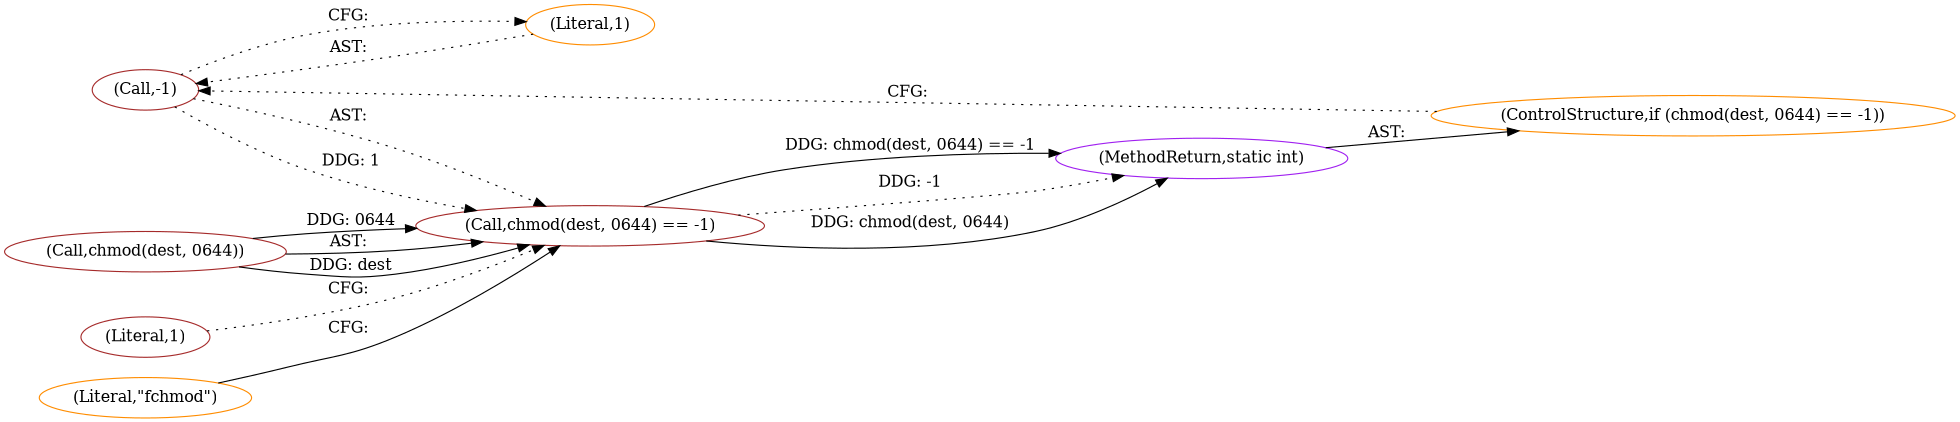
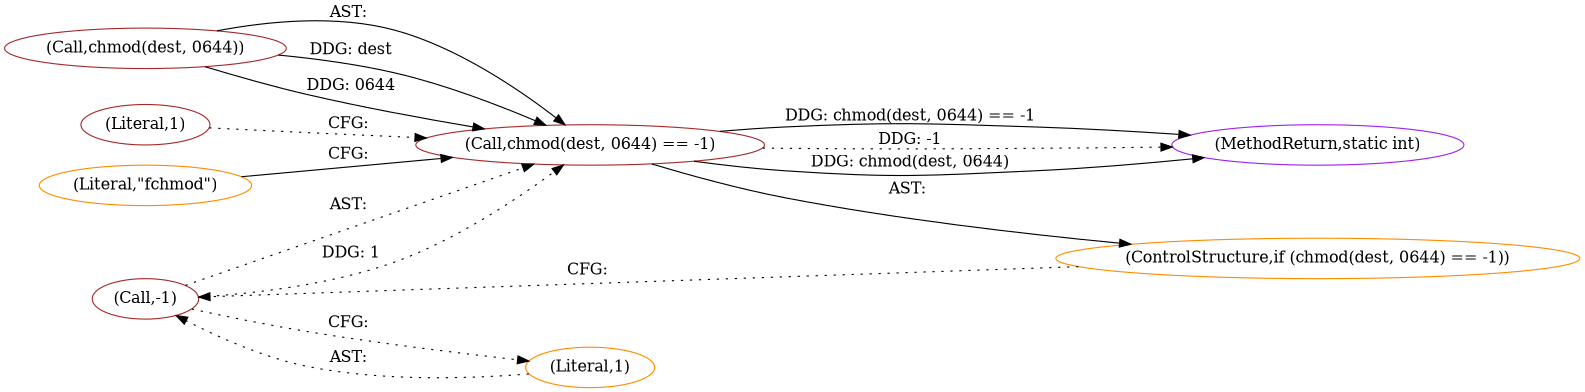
edge "(MethodReturn,static int)" -> "(ControlStructure,if (chmod(dest, 0644) == -1))": now "(Call,chmod(dest, 0644) == -1)" -> "(ControlStructure,if (chmod(dest, 0644) == -1))"
